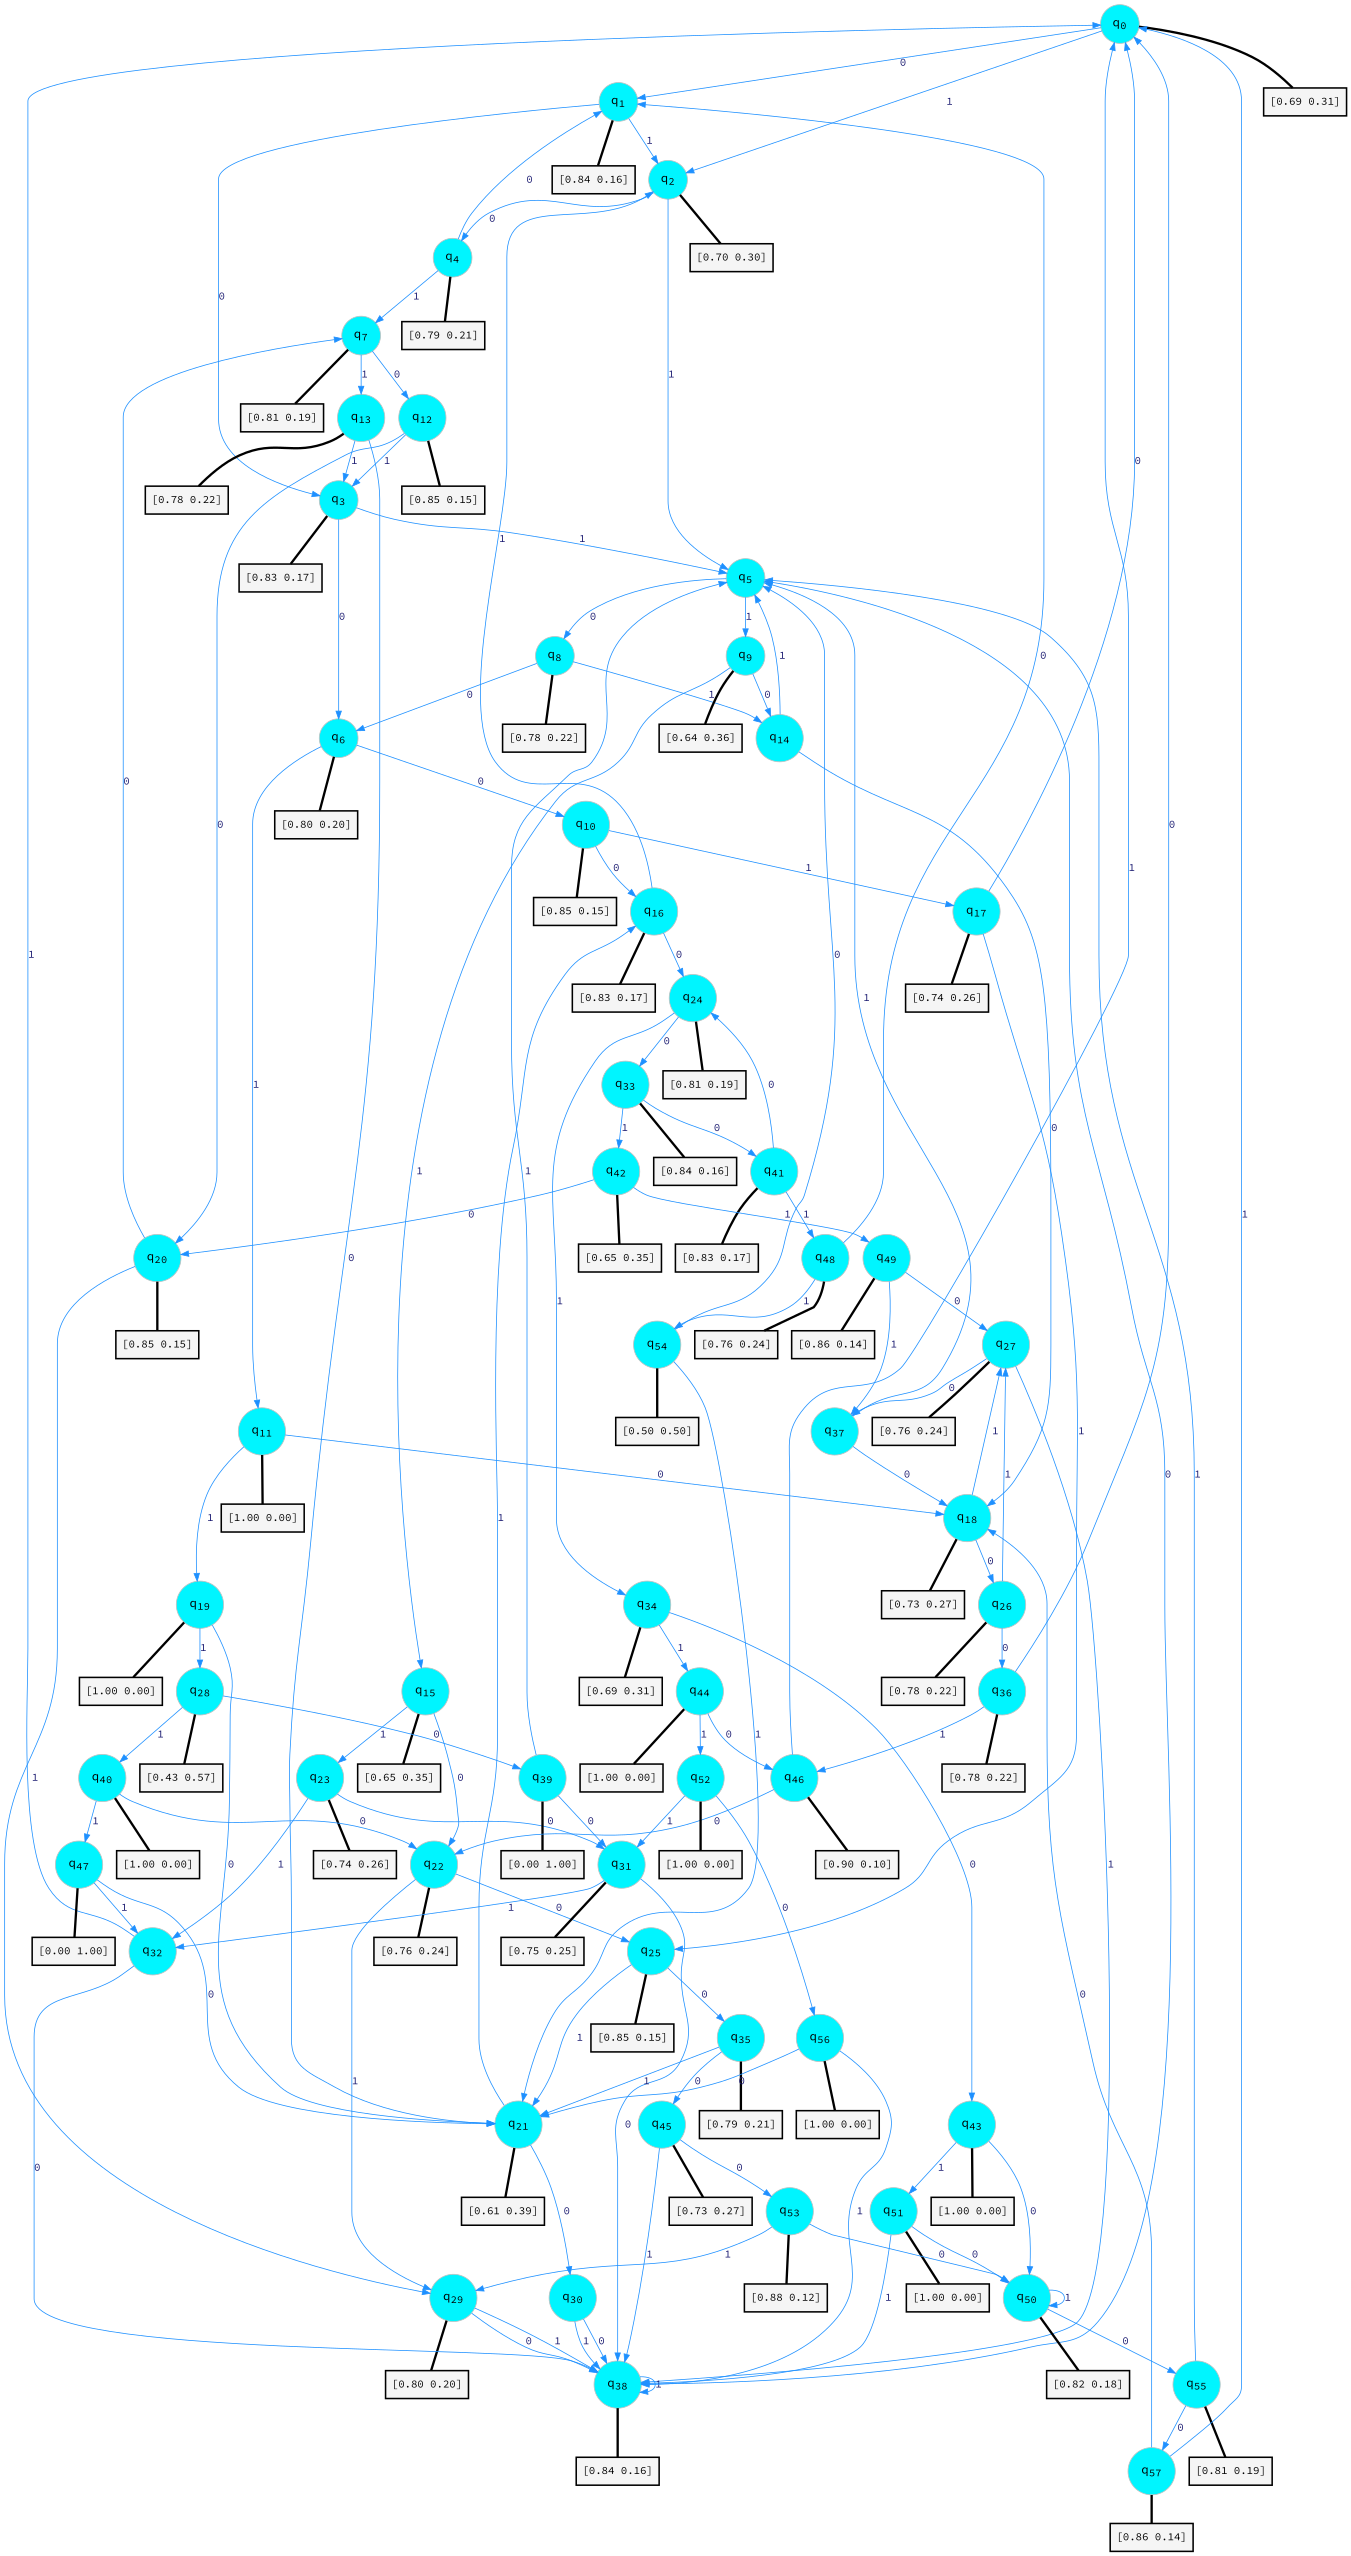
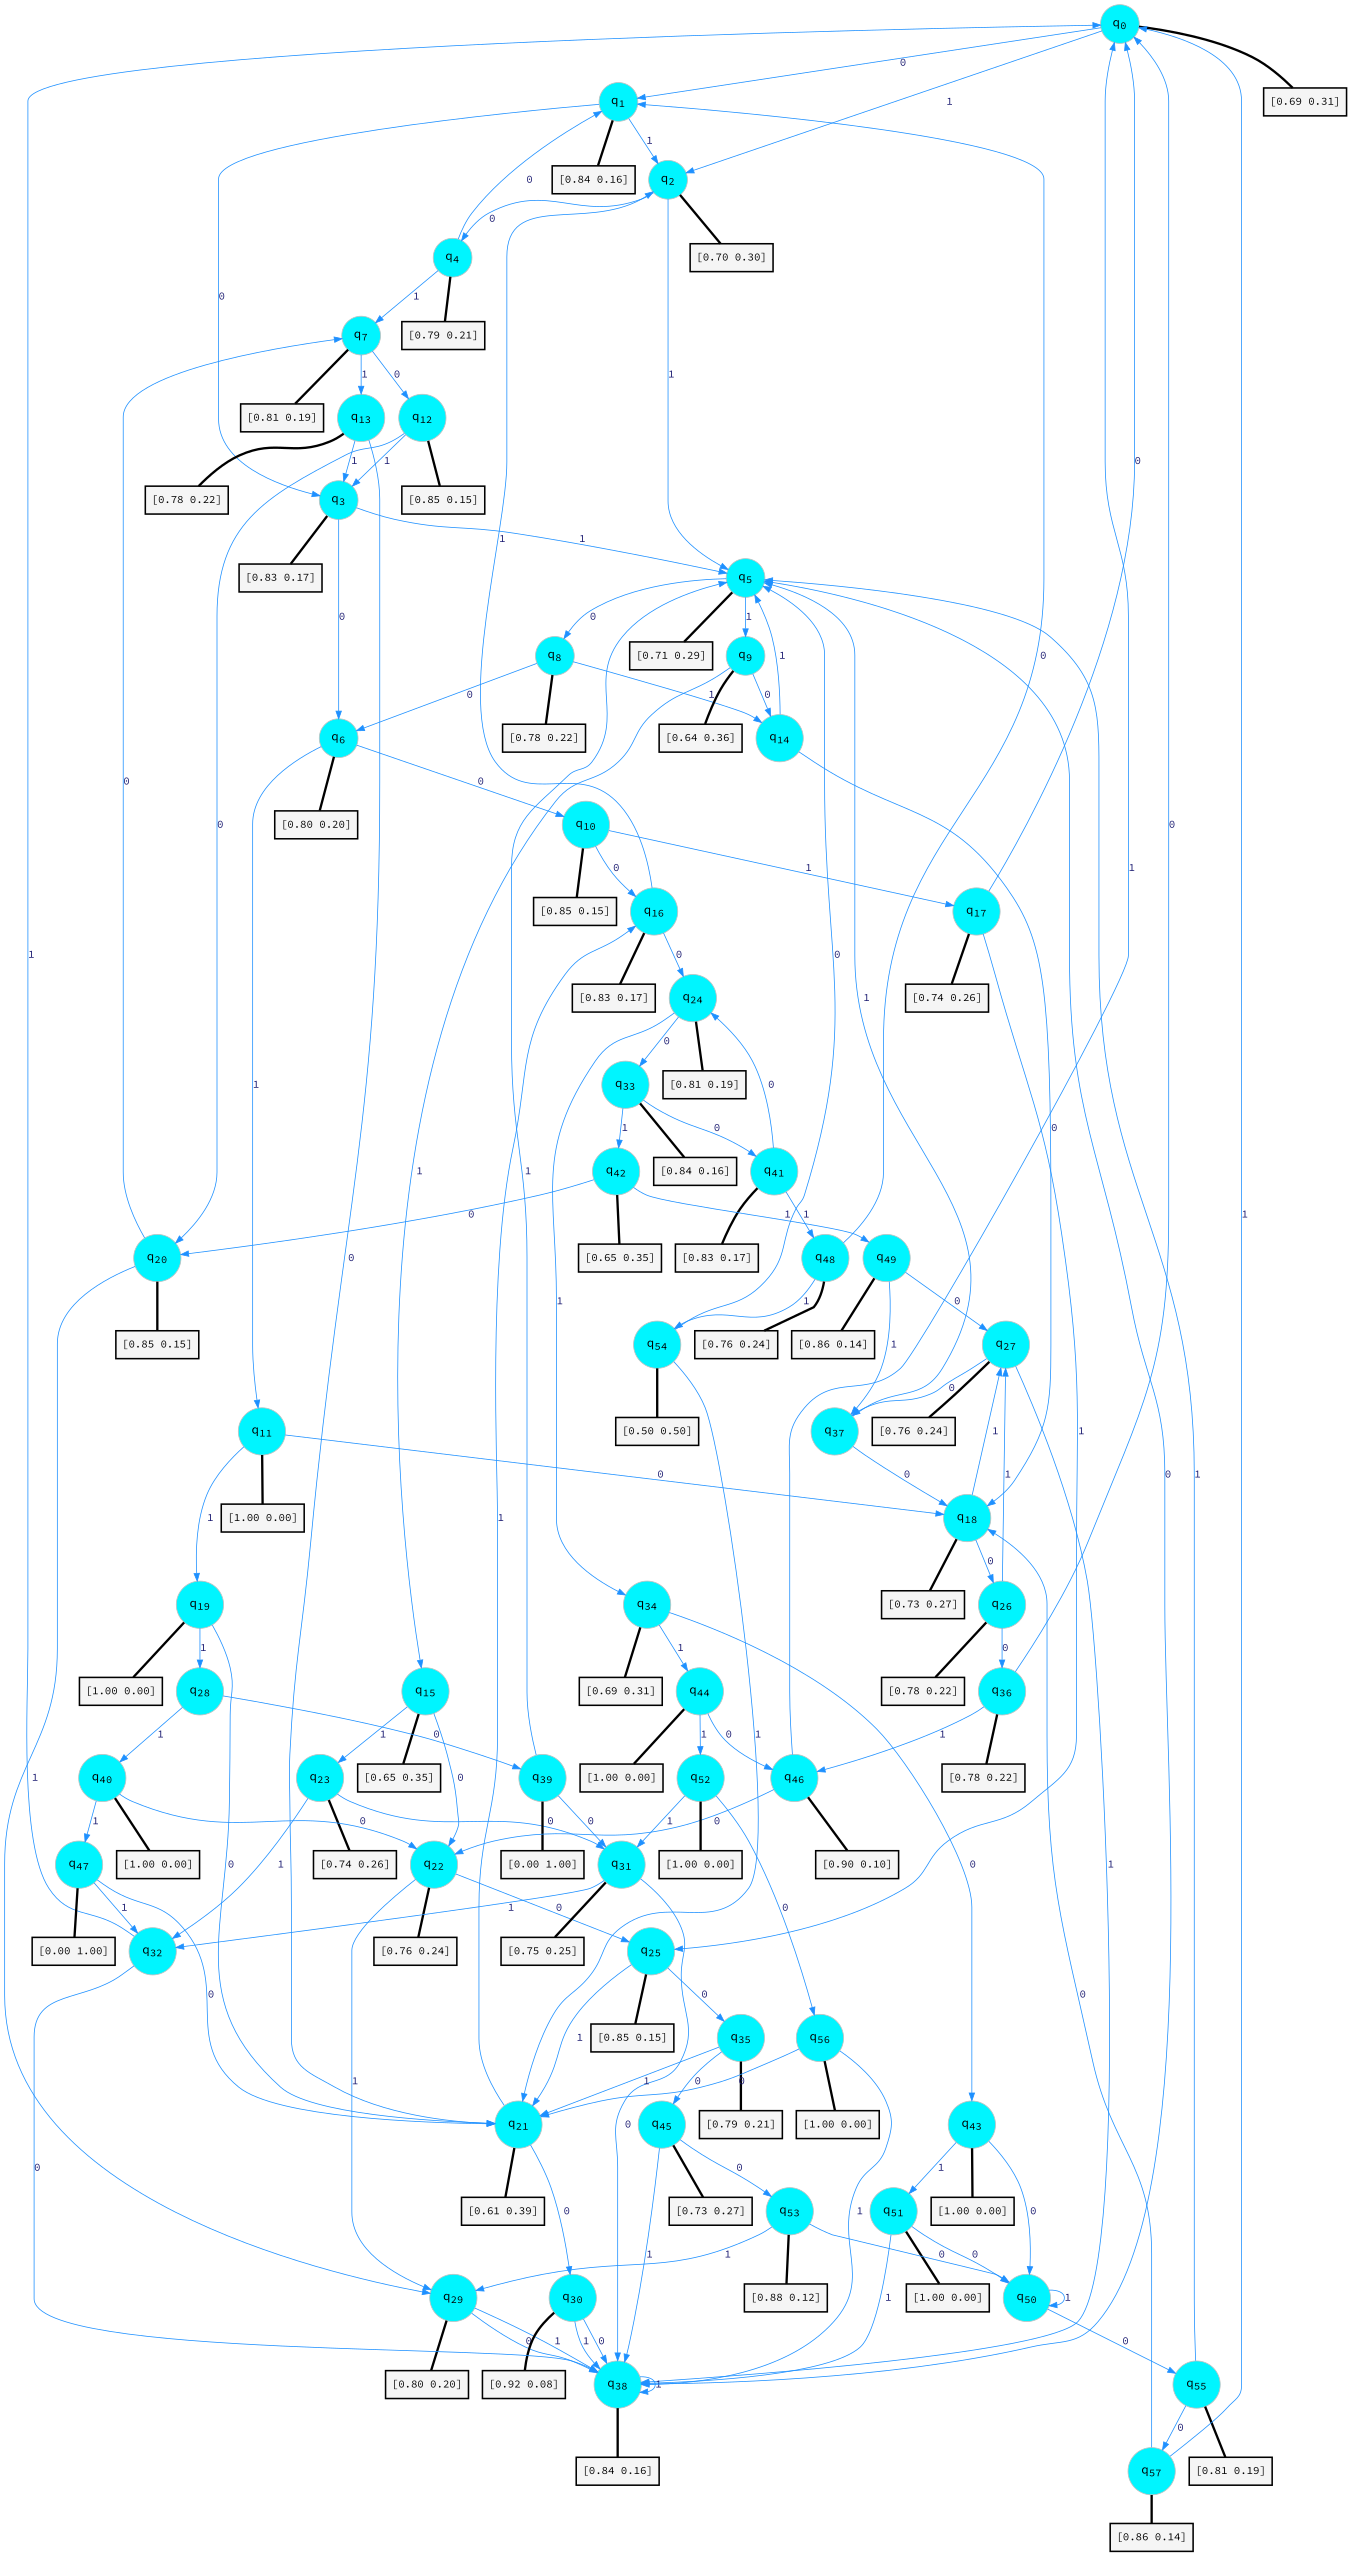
node "[0.71 0.29]": added
node "[0.43 0.57]": removed
node "[0.92 0.08]": added
node "[0.82 0.18]": removed
